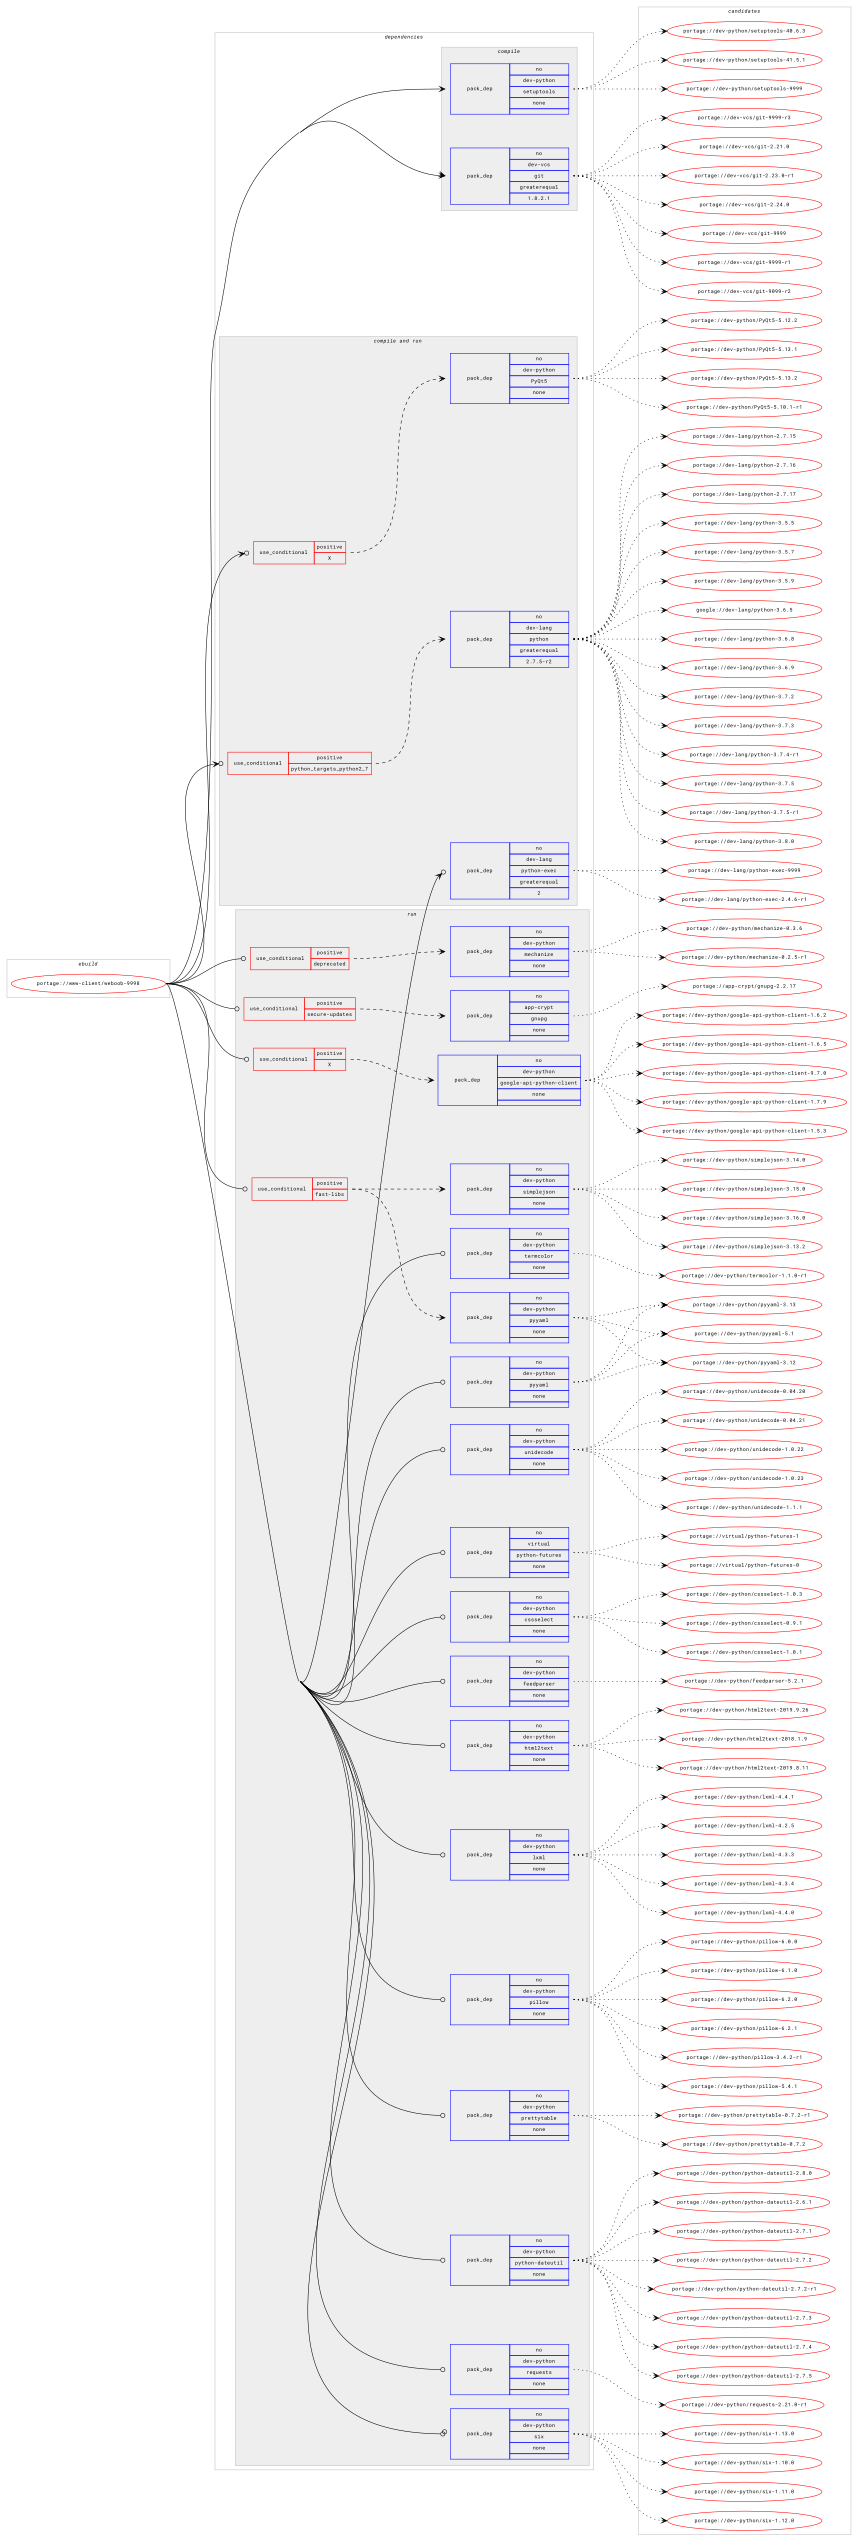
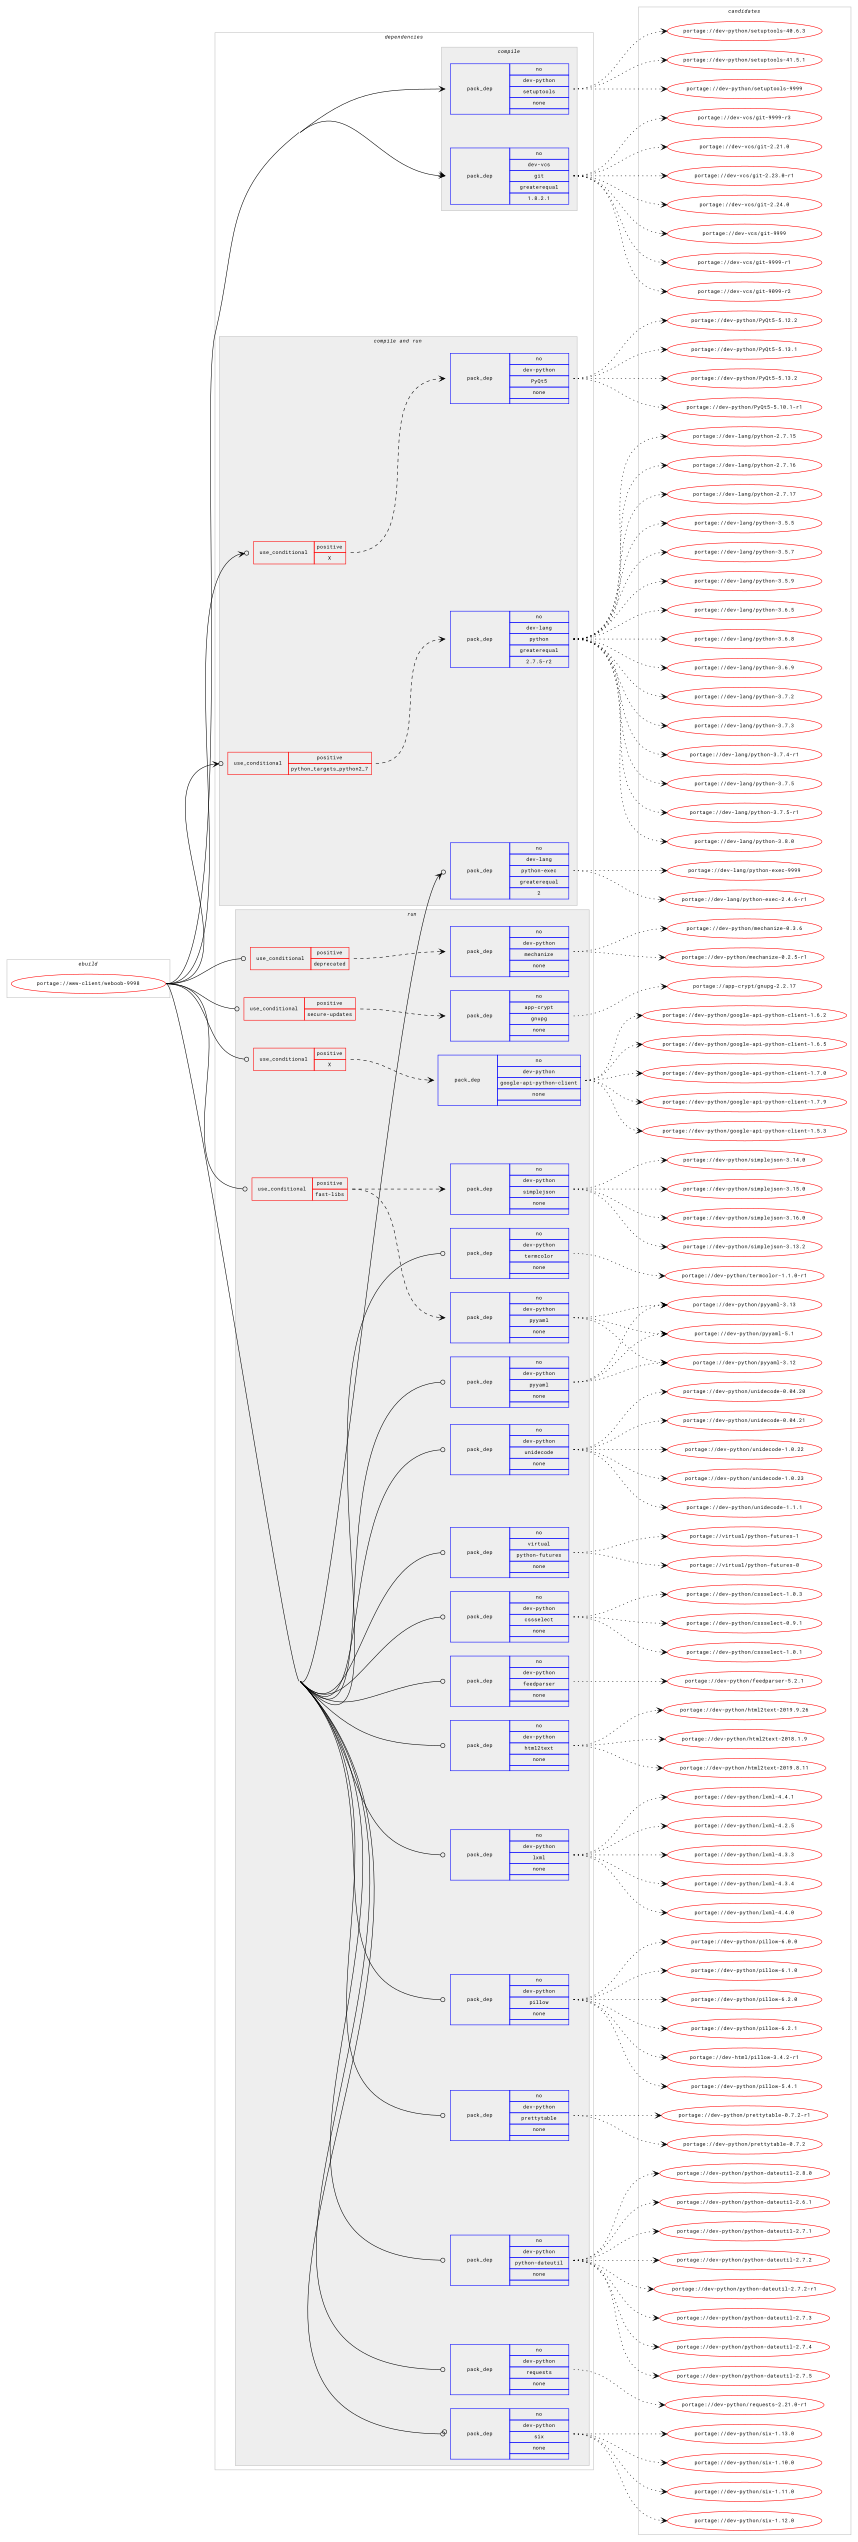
node "google://dev-lang/python-3.6.5": label "google://dev-lang/python-3.6.5" -> "portage://dev-lang/python-3.6.5"
node "portage://dev-python/google-api-python-client-9.7.0": label "portage://dev-python/google-api-python-client-9.7.0" -> "portage://dev-python/google-api-python-client-1.7.0"
node "portage://dev-python/pillow-3.4.2-r1": label "portage://dev-python/pillow-3.4.2-r1" -> "portage://dev-html/pillow-3.4.2-r1"
